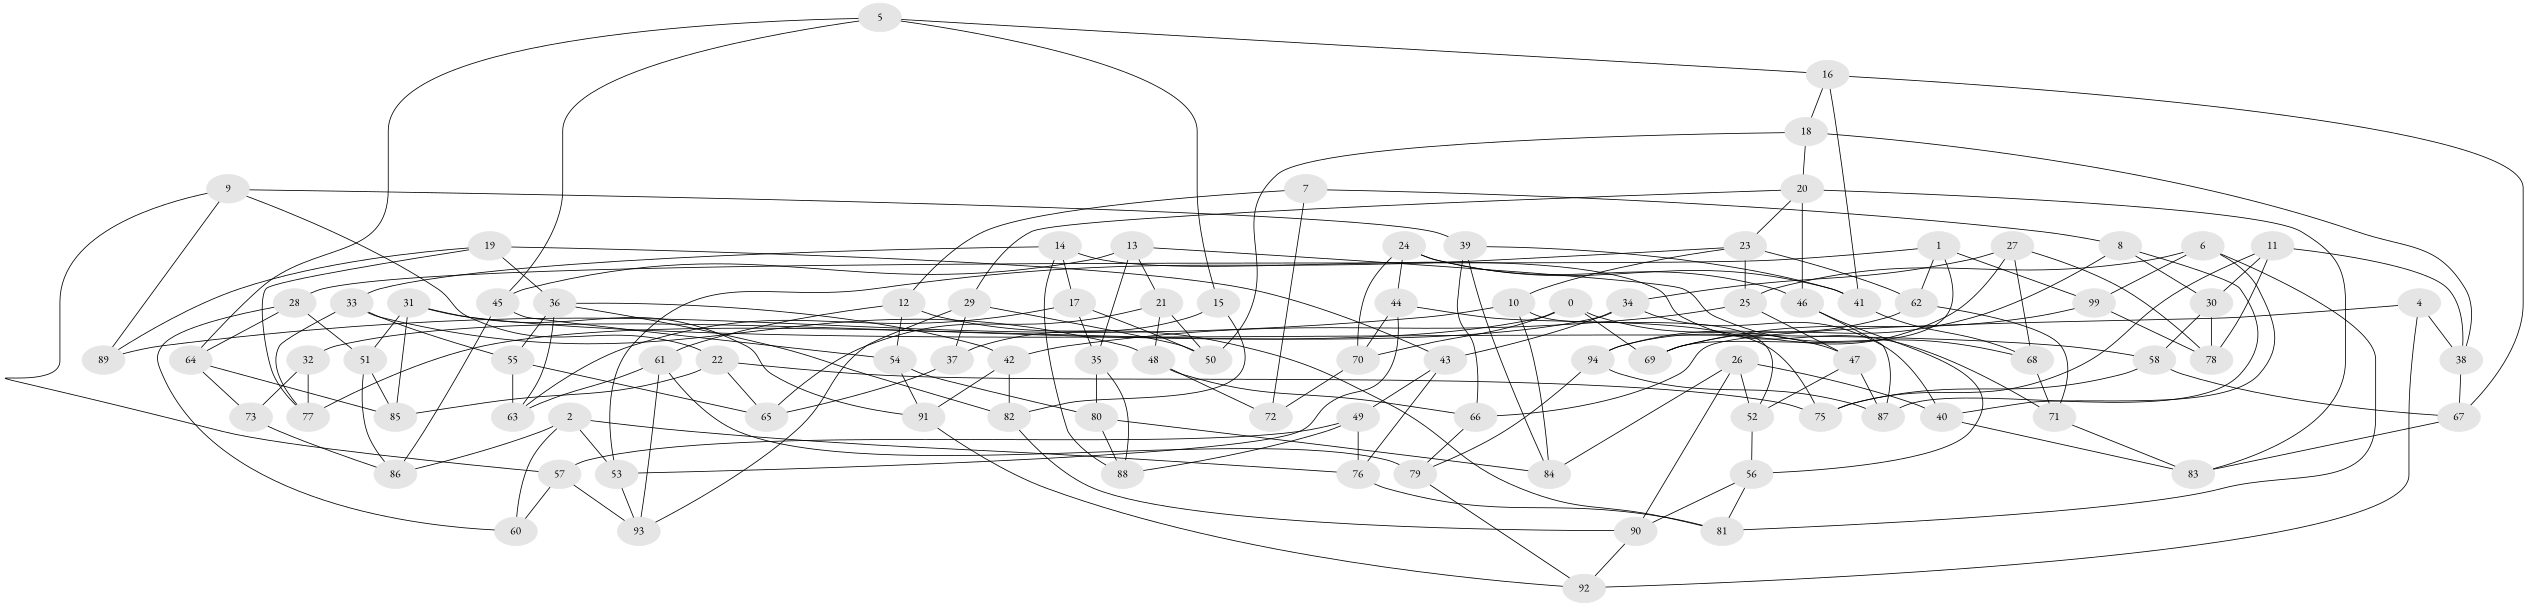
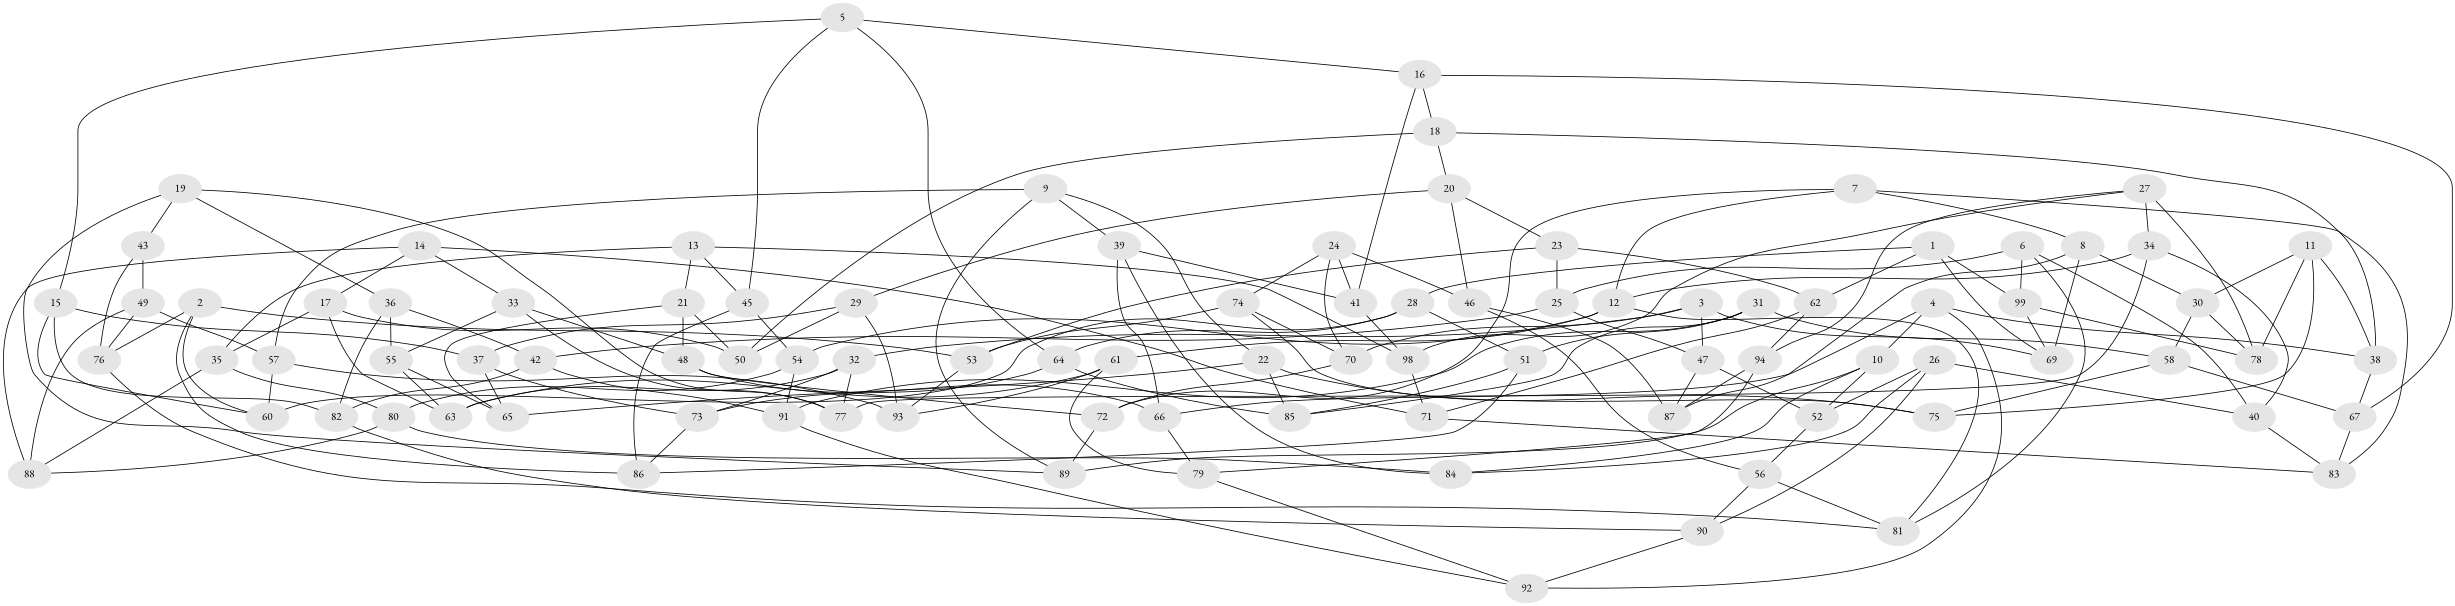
edge "20" -- "83": now "7" -- "83"
edge "23" -- "10": now "4" -- "10"
node "44": label "44" -> "74"
node "0": label "0" -> "3"
edge "34" -- "43": now "34" -- "12"
node "68": label "68" -> "98"
edge "36" -- "63": now "32" -- "63"
edge "15" -- "60": added
edge "37" -- "73": added
edge "72" -- "89": added
